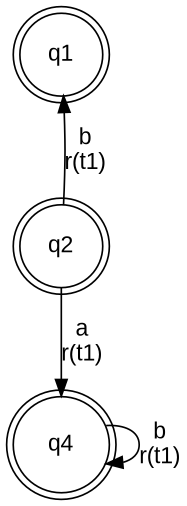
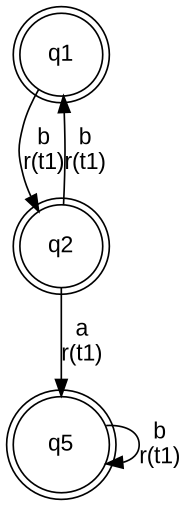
edge "q1" -> "q2": added, label "b r(t1)"
node "q4": label "q4" -> "q5"
